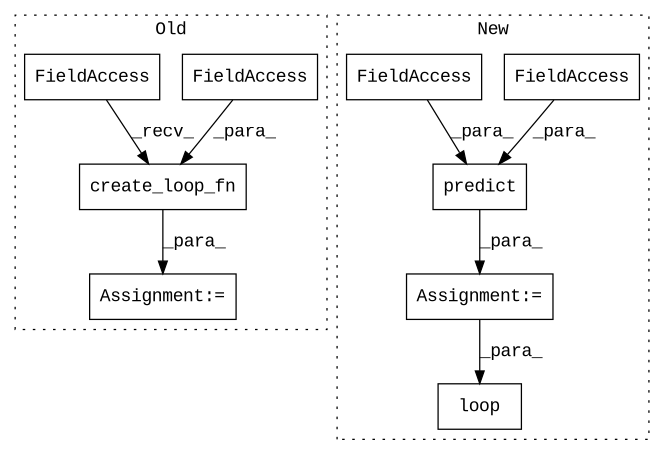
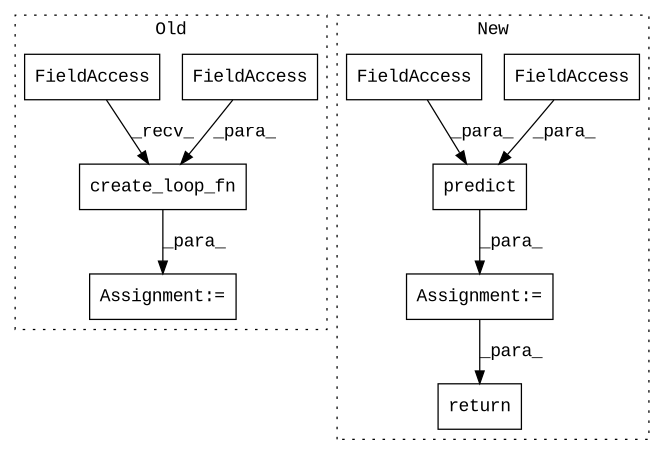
node "loop": label "loop" -> "return"
